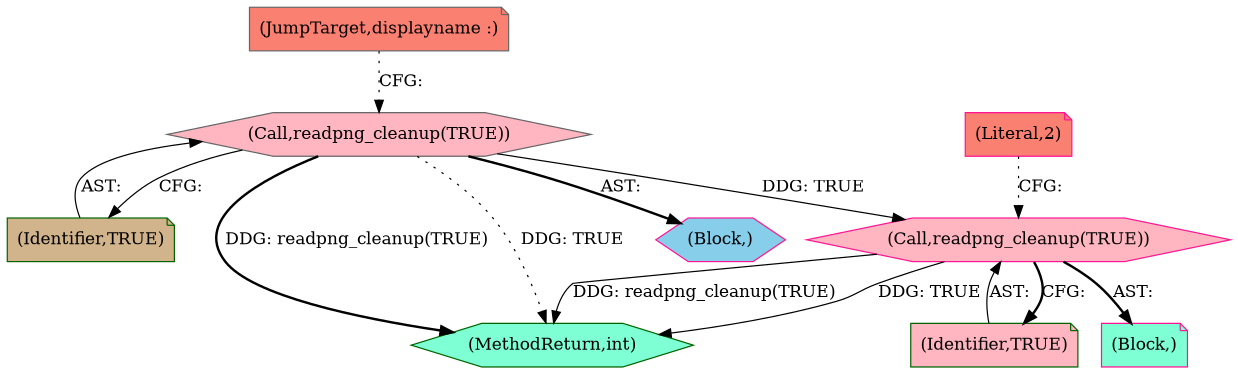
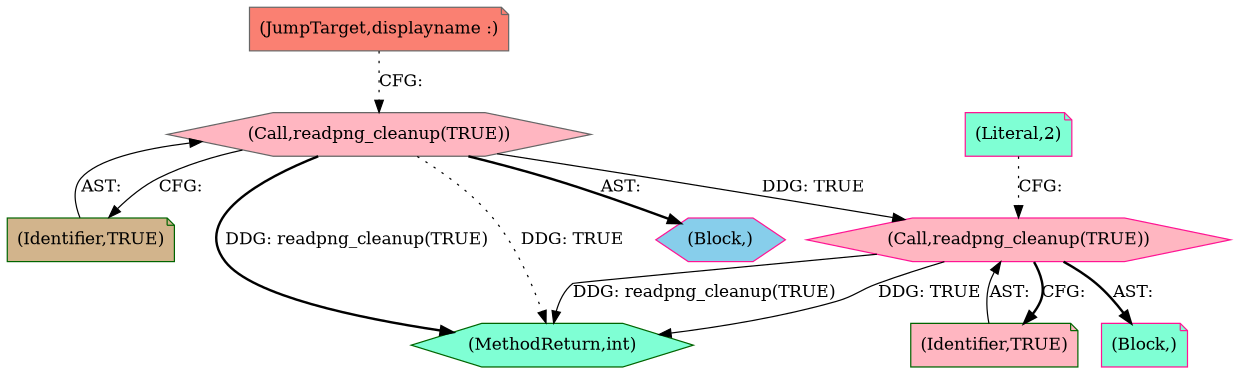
node "(Literal,2)": fillcolor salmon -> aquamarine
